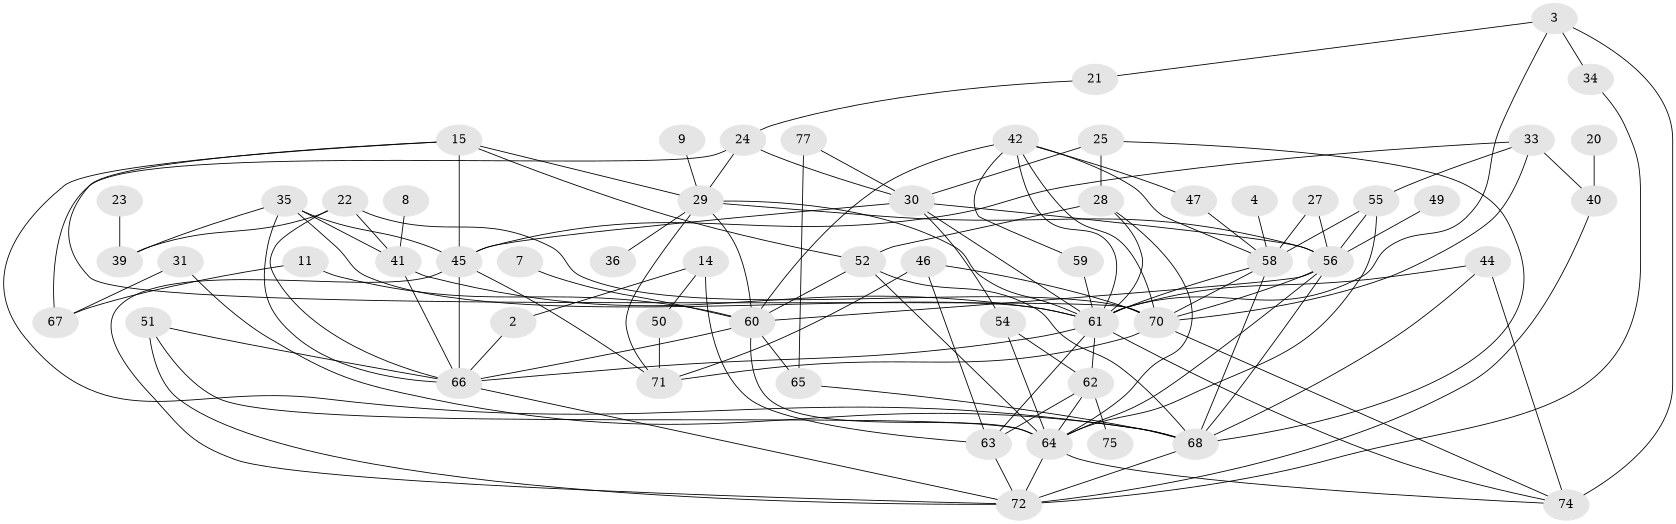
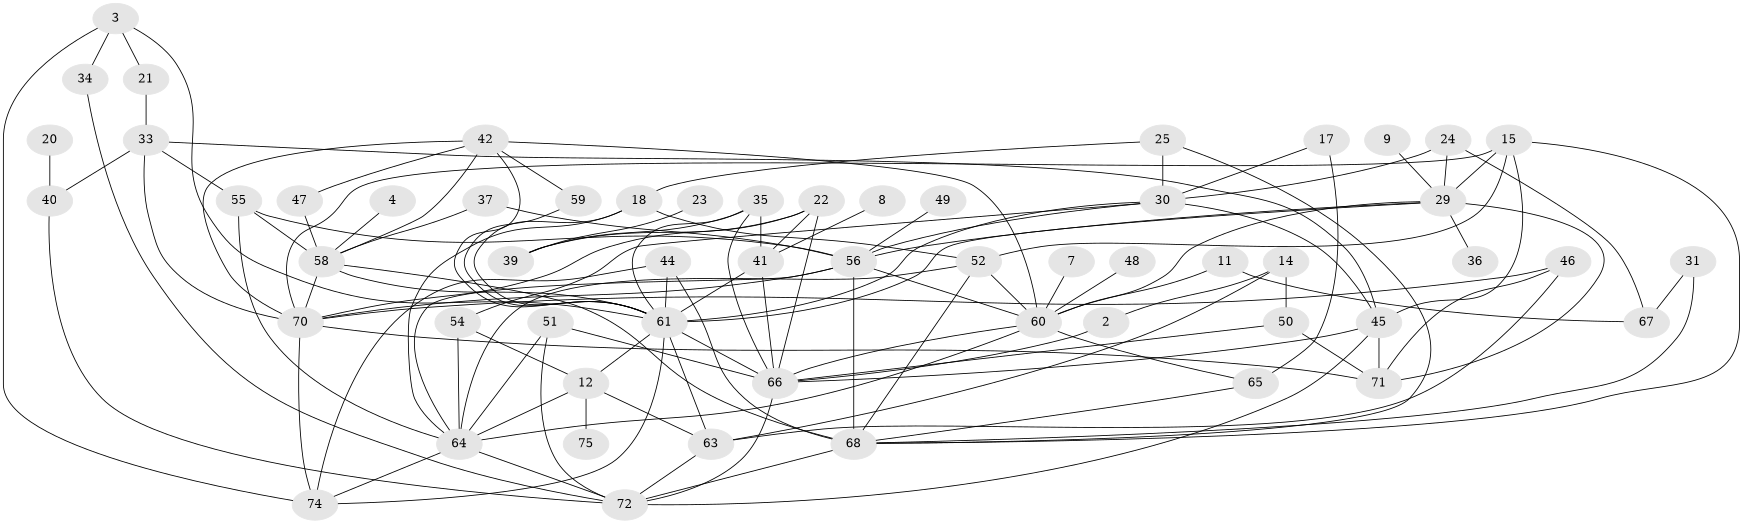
edge "21" -- "24": now "21" -- "33"
node "77": label "77" -> "17"
node "28": label "28" -> "18"
node "27": label "27" -> "37"
edge "35" -- "45": removed
node "48": added
edge "50" -- "66": added
node "62": label "62" -> "12"
